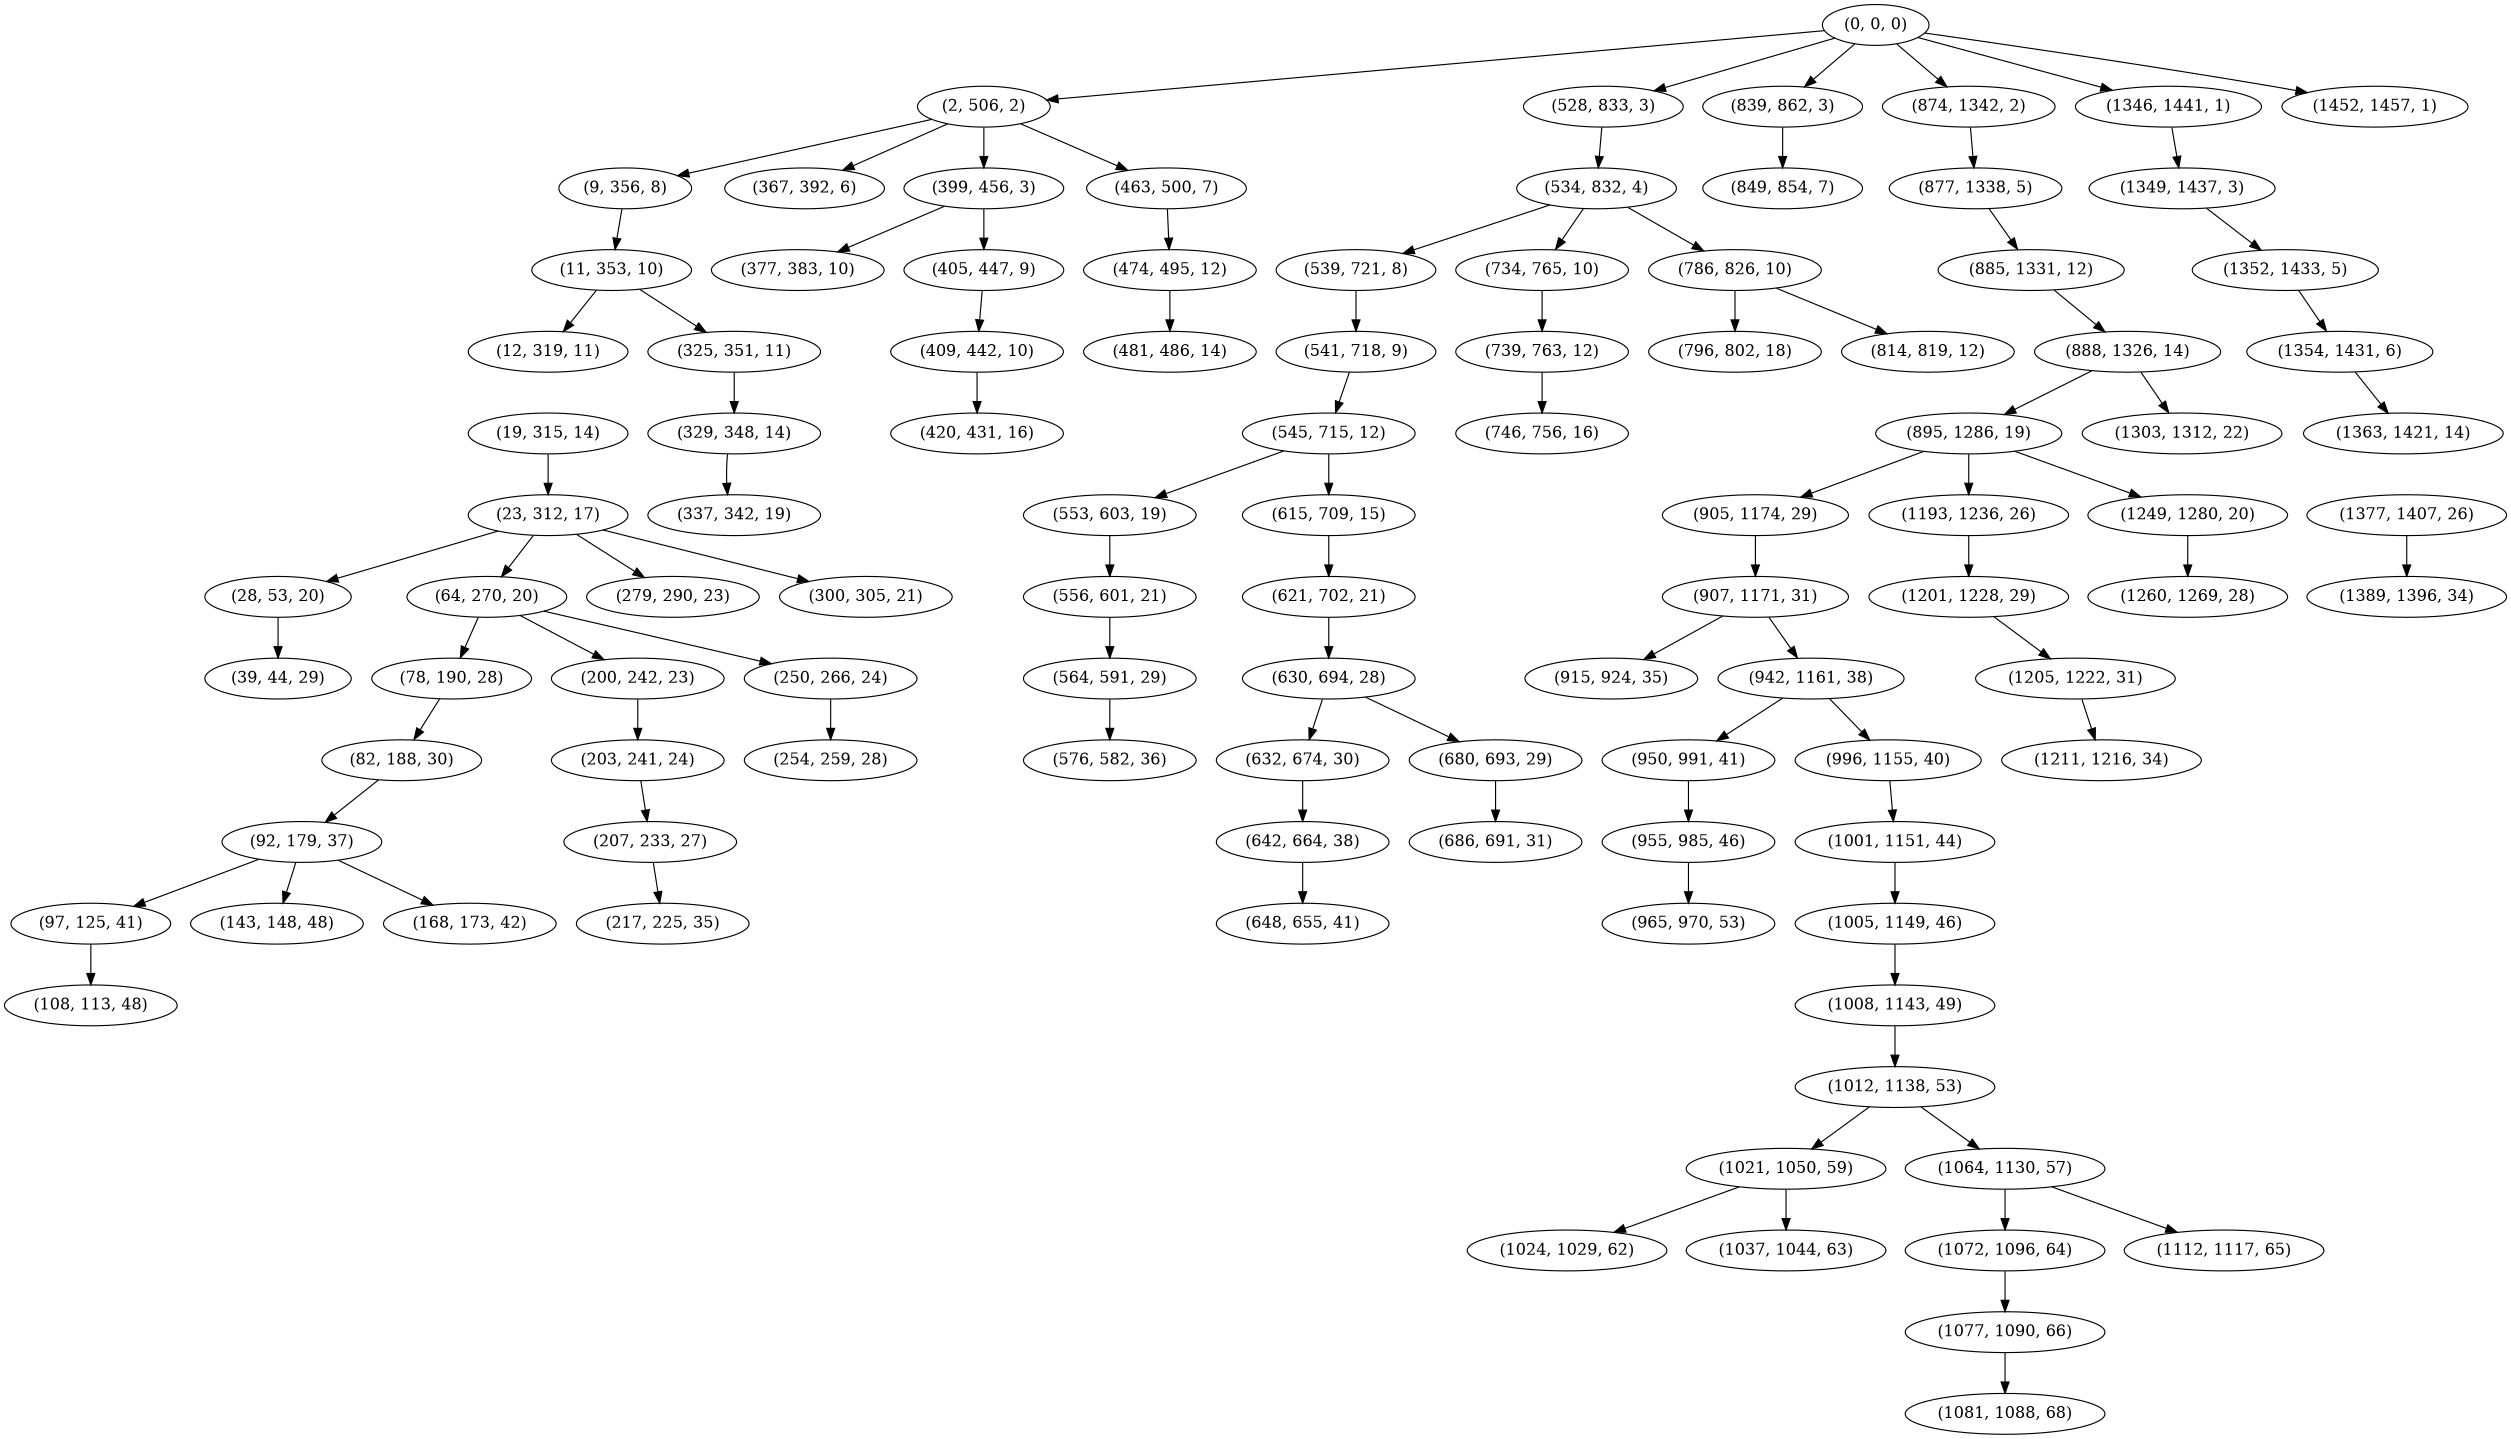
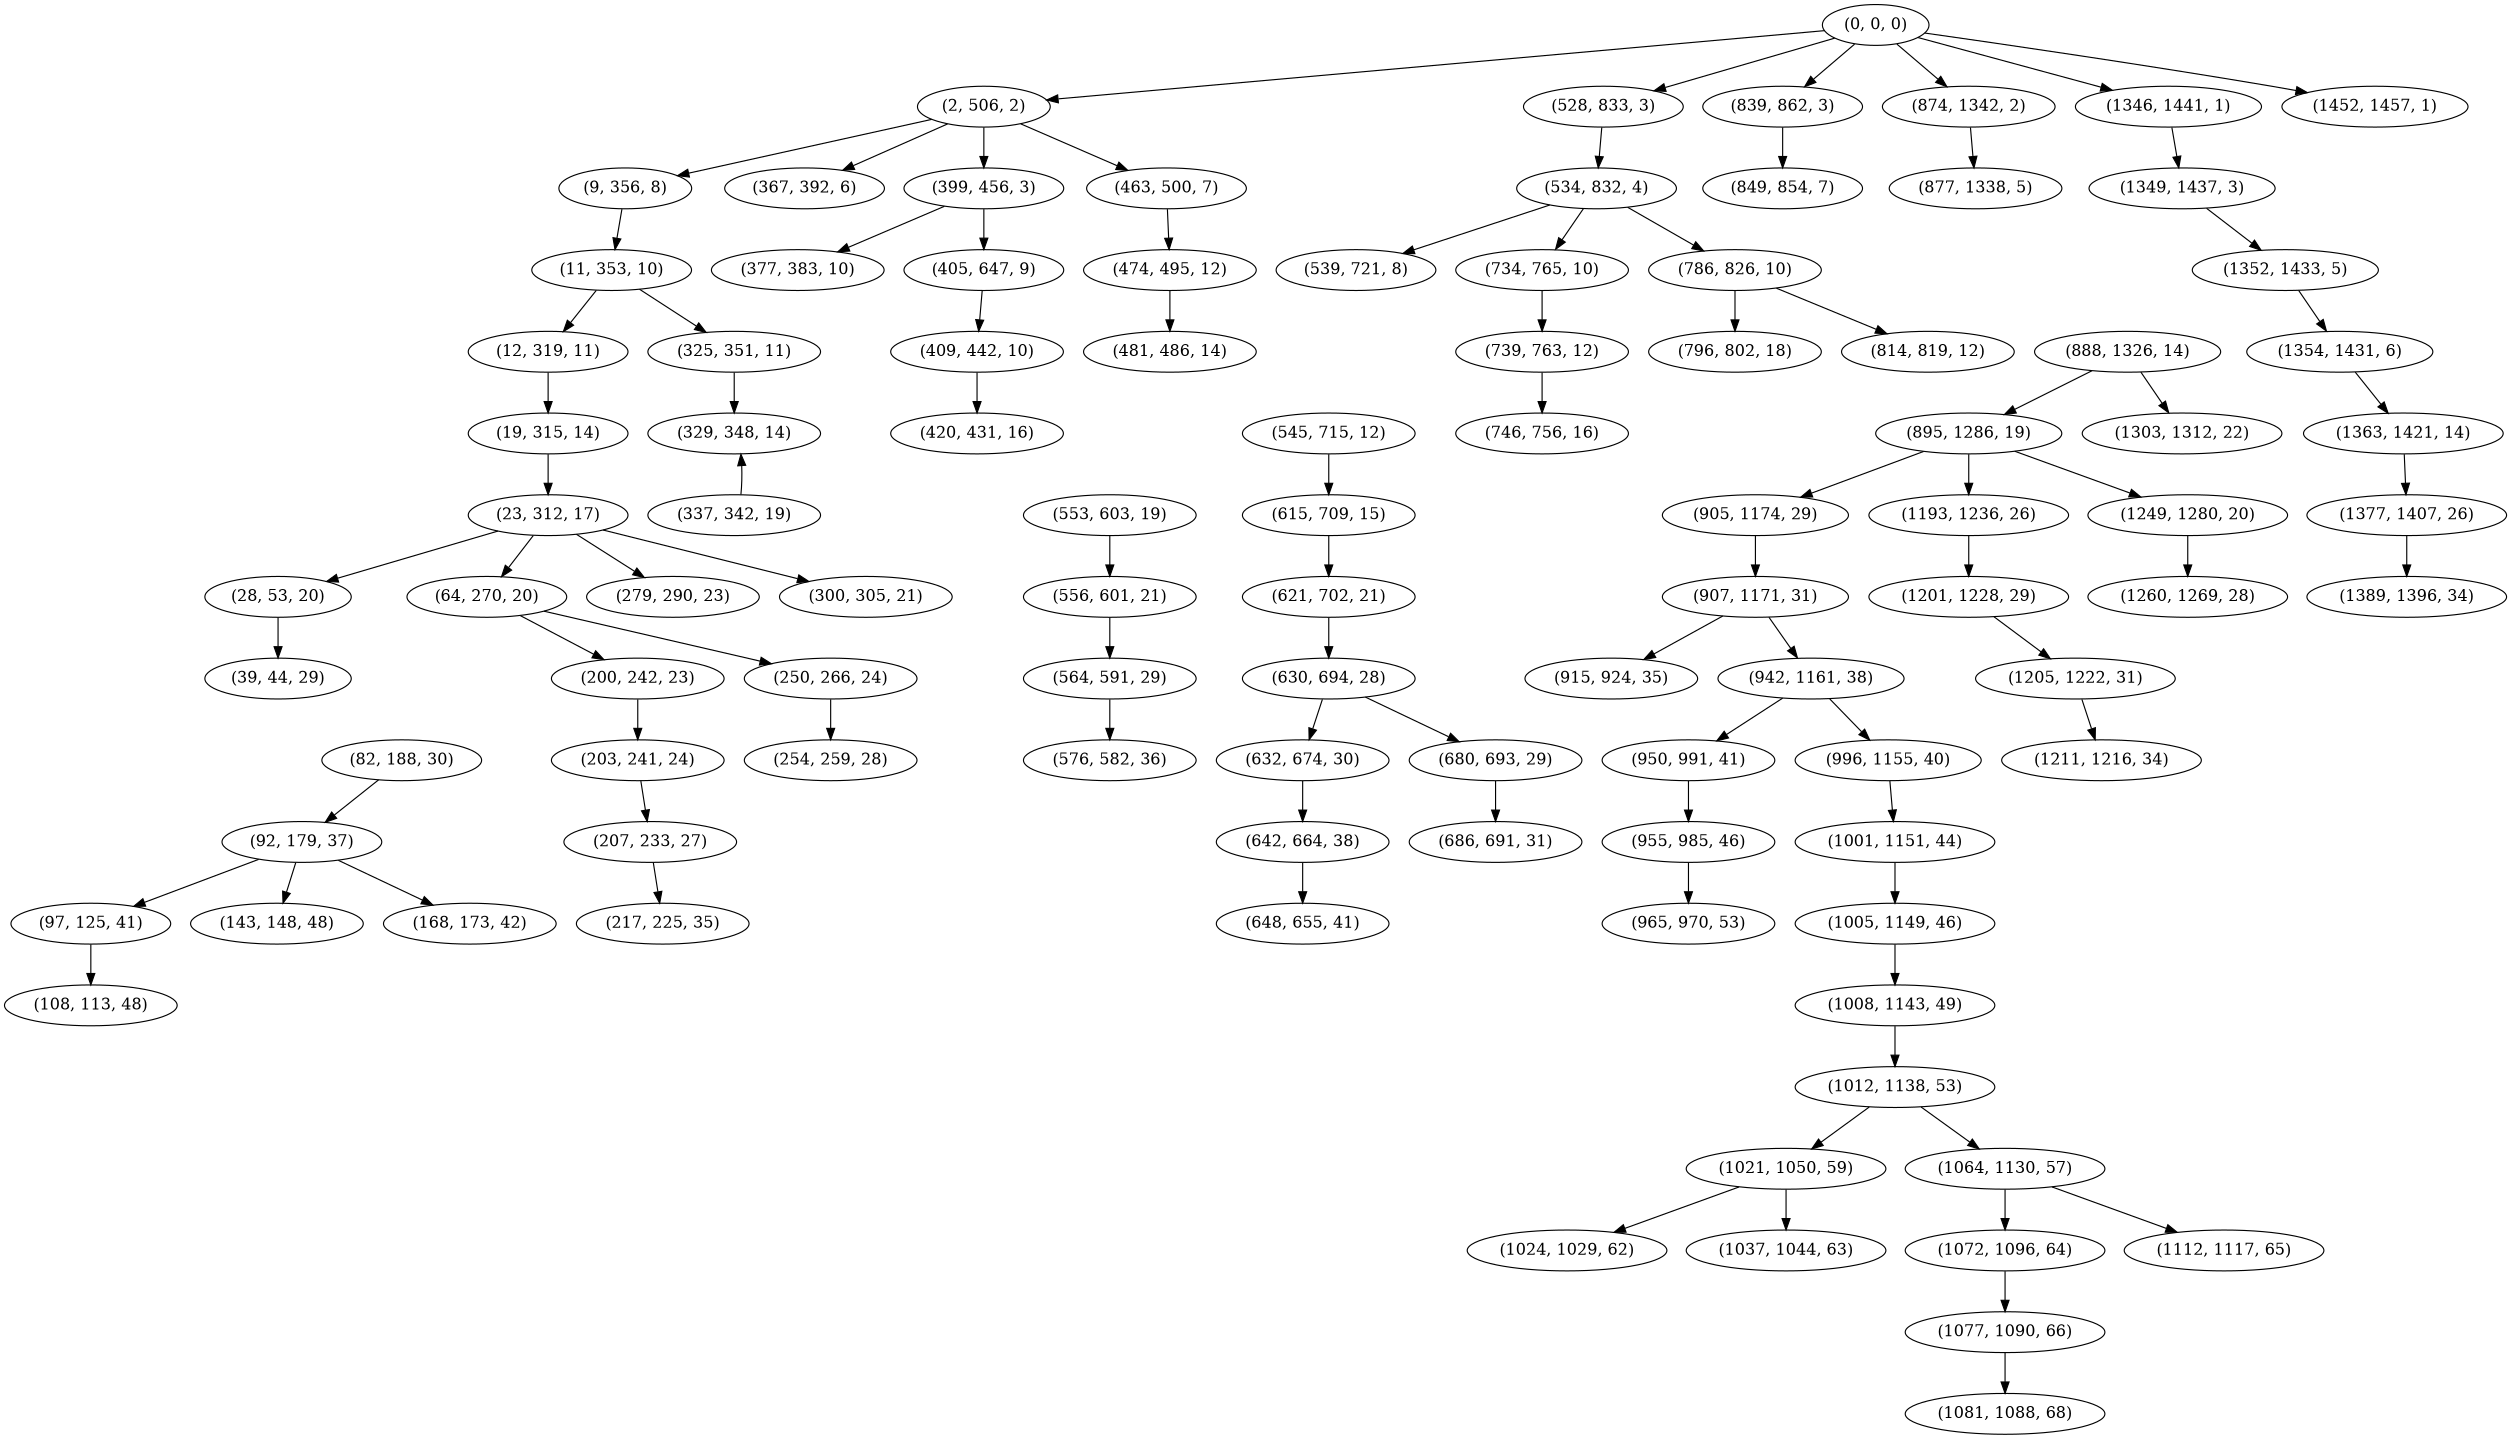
node "(405, 447, 9)": label "(405, 447, 9)" -> "(405, 647, 9)"
node "(885, 1331, 12)": removed
node "(541, 718, 9)": removed
edge "(12, 319, 11)" -> "(19, 315, 14)": added
edge "(329, 348, 14)" -> "(337, 342, 19)": reversed
edge "(1363, 1421, 14)" -> "(1377, 1407, 26)": added
edge "(545, 715, 12)" -> "(553, 603, 19)": removed
node "(78, 190, 28)": removed
